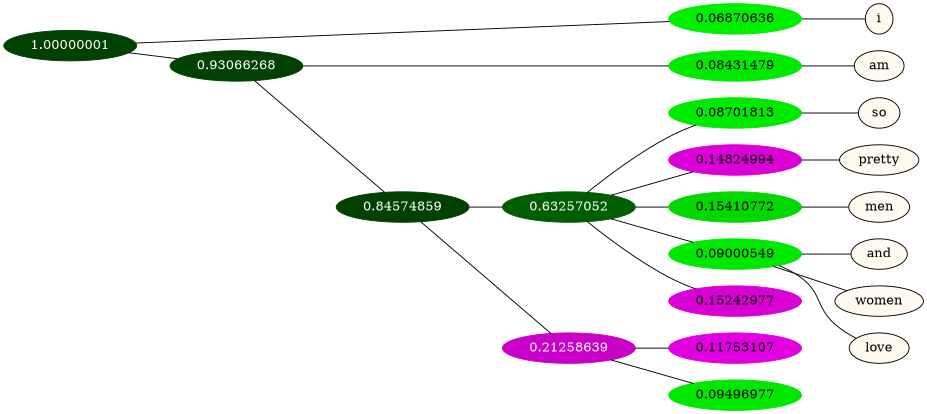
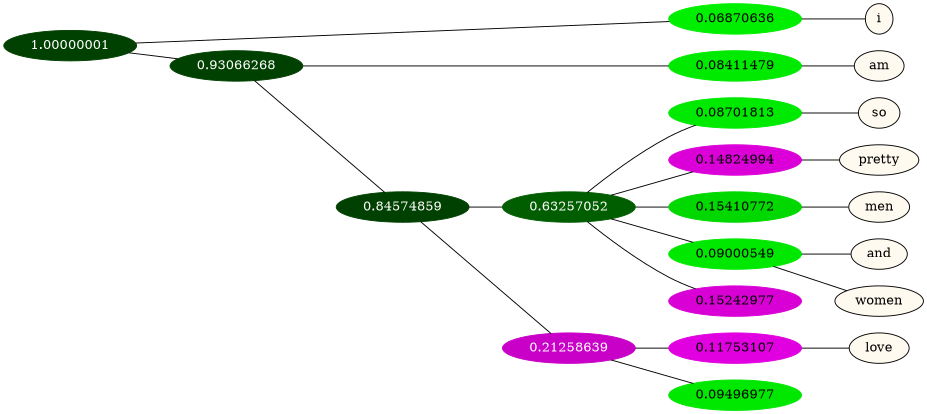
node "0.08431479": label "0.08431479" -> "0.08411479"
edge "0.09000549" -- "love": now "0.11753107" -- "love"
